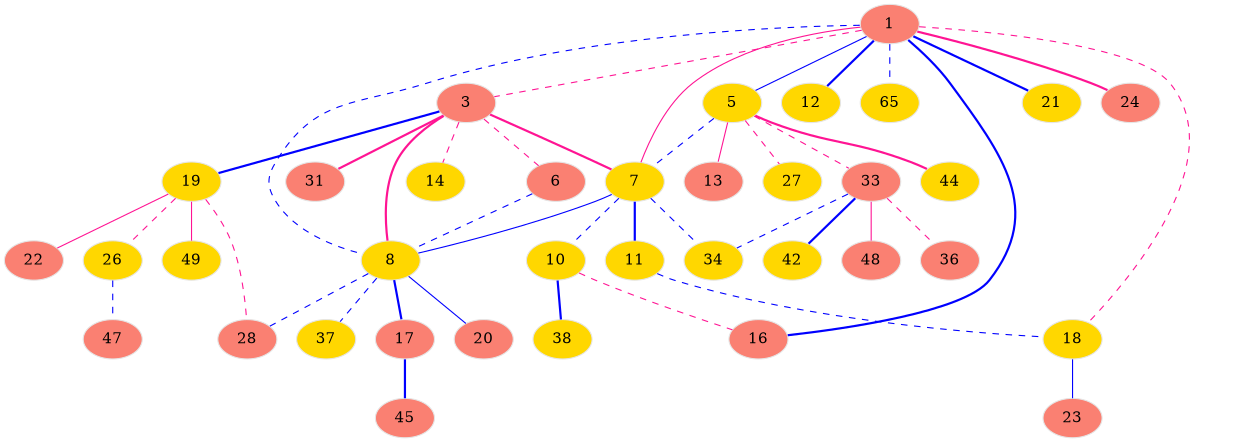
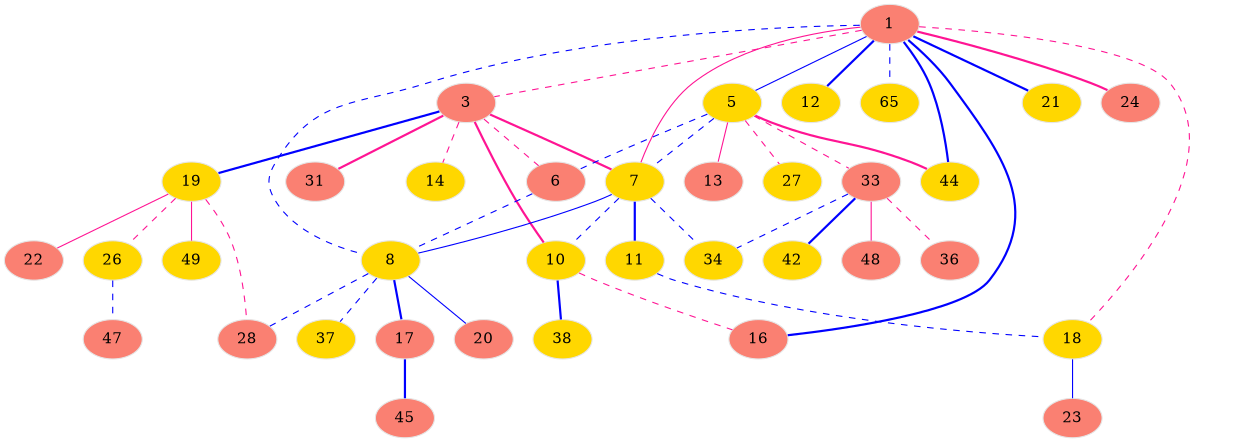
edge "1" -- "44": added
edge "5" -- "6": added
edge "3" -- "8": now "3" -- "10"
